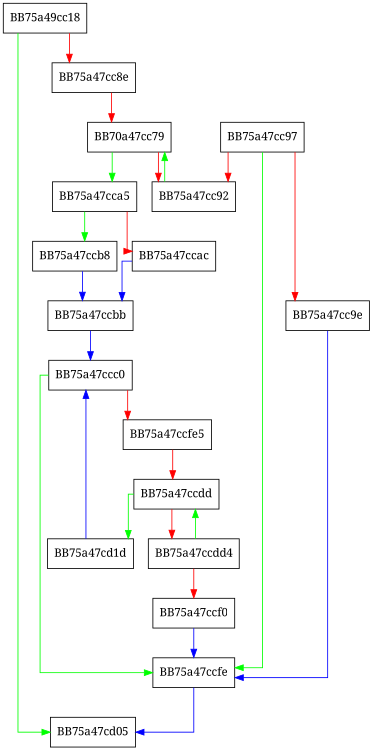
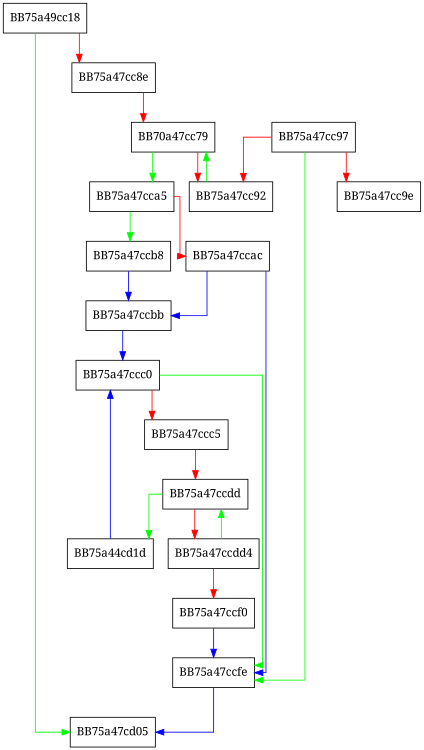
node "BB75a47ccfe5": label "BB75a47ccfe5" -> "BB75a47ccc5"
edge "BB75a47cc9e" -> "BB75a47ccfe": now "BB75a47ccac" -> "BB75a47ccfe"
node "BB75a47cd1d": label "BB75a47cd1d" -> "BB75a44cd1d"
